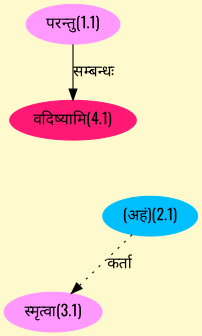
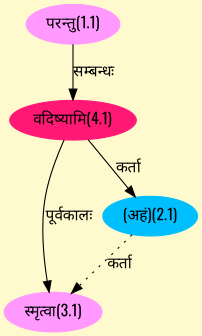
edge "वदिष्यामि(4.1)" -> "(अहं)(2.1)": added, label "कर्ता"
edge "वदिष्यामि(4.1)" -> "स्मृत्वा(3.1)": added, label "पूर्वकालः"
